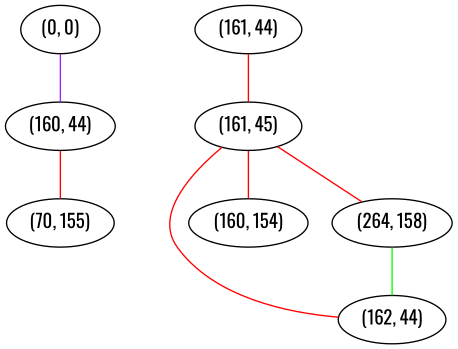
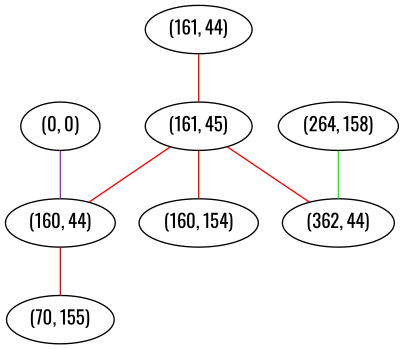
edge "(161, 45)" -- "(264, 158)": now "(161, 45)" -- "(160, 44)"
node "(162, 44)": label "(162, 44)" -> "(362, 44)"
